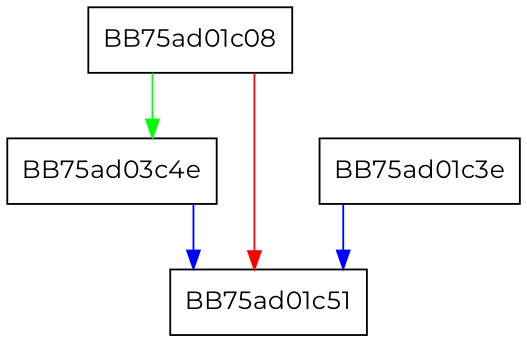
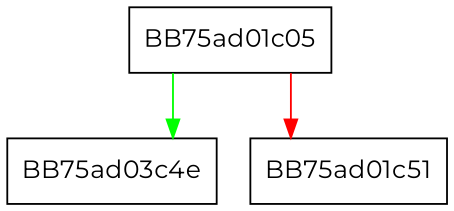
node "BB75ad01c08": label "BB75ad01c08" -> "BB75ad01c05"
node "BB75ad01c3e": removed
edge "BB75ad03c4e" -> "BB75ad01c51": removed
